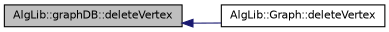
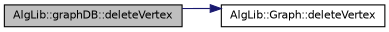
edge "AlgLib::Graph::deleteVertex" -> "AlgLib::graphDB::deleteVertex": reversed
